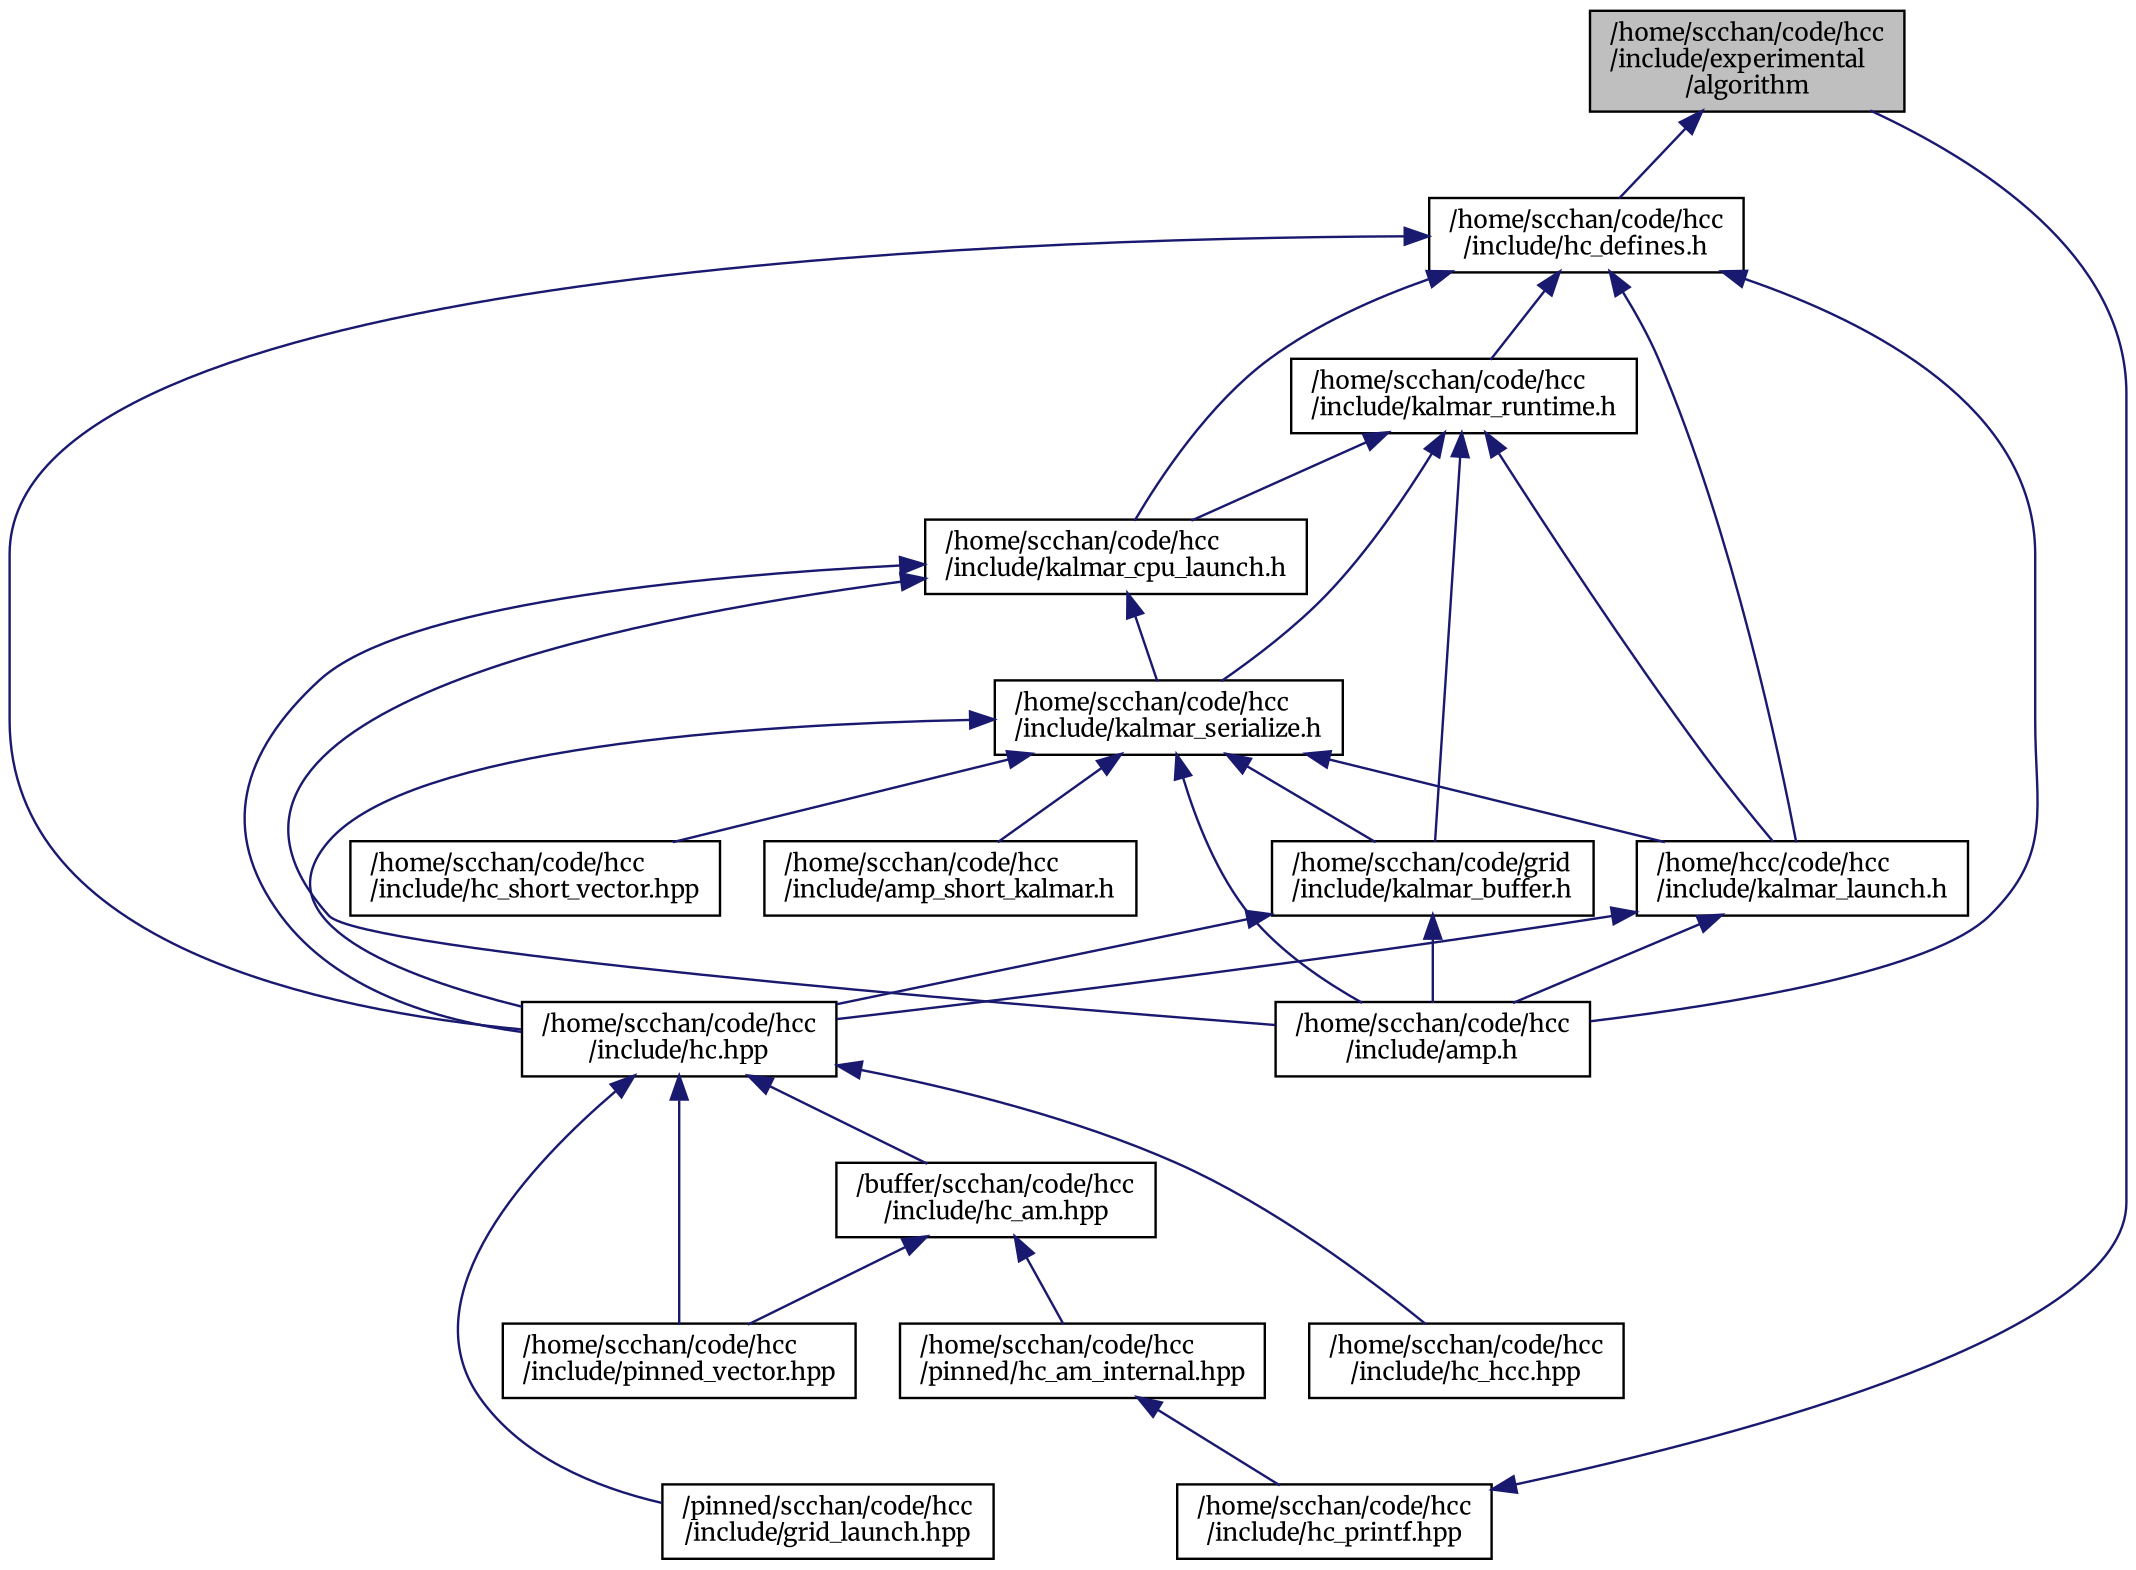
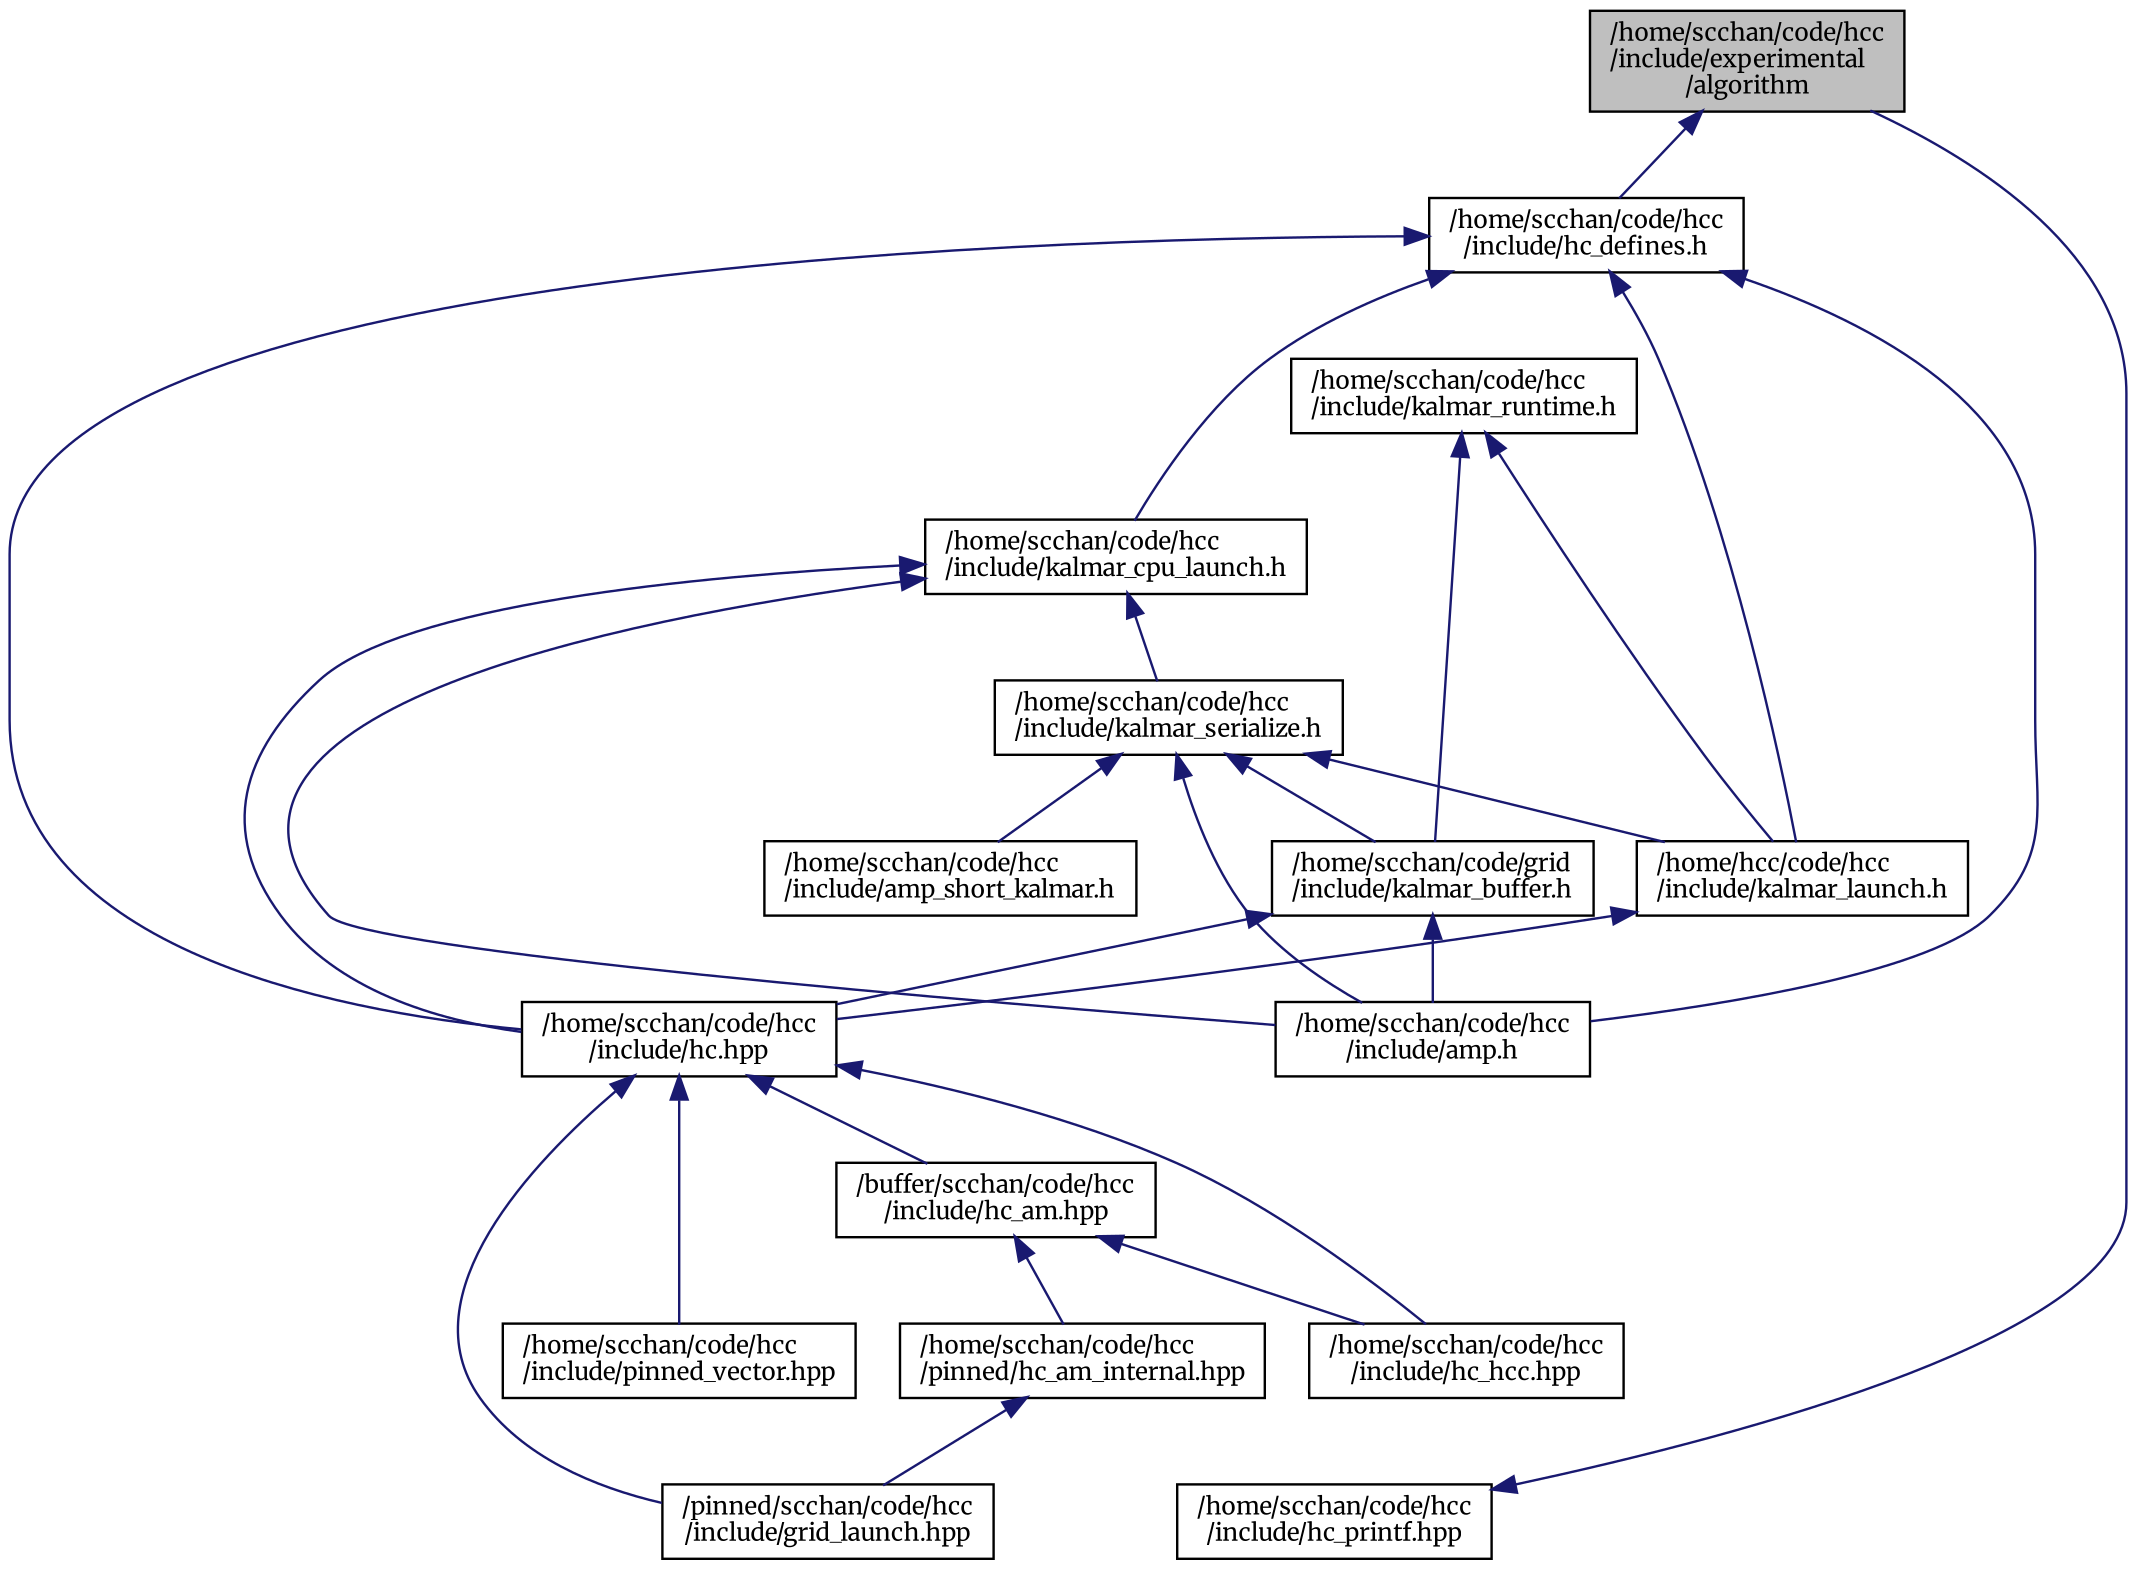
edge "/home/scchan/code/hcc /include/kalmar_runtime.h" -> "/home/scchan/code/hcc /include/hc_defines.h": removed
edge "/home/scchan/code/hcc /include/kalmar_cpu_launch.h" -> "/home/scchan/code/hcc /include/kalmar_runtime.h": removed
edge "/home/scchan/code/hcc /include/kalmar_serialize.h" -> "/home/scchan/code/hcc /include/kalmar_runtime.h": removed
edge "/home/scchan/code/hcc /include/hc.hpp" -> "/home/scchan/code/hcc /include/kalmar_serialize.h": removed
node "/home/scchan/code/hcc /include/hc_short_vector.hpp": removed
edge "/home/scchan/code/hcc /include/amp.h" -> "/home/hcc/code/hcc /include/kalmar_launch.h": removed
edge "/home/scchan/code/hcc /include/pinned_vector.hpp" -> "/buffer/scchan/code/hcc /include/hc_am.hpp": now "/home/scchan/code/hcc /include/hc_hcc.hpp" -> "/buffer/scchan/code/hcc /include/hc_am.hpp"
edge "/home/scchan/code/hcc /include/hc_printf.hpp" -> "/home/scchan/code/hcc /pinned/hc_am_internal.hpp": now "/pinned/scchan/code/hcc /include/grid_launch.hpp" -> "/home/scchan/code/hcc /pinned/hc_am_internal.hpp"
